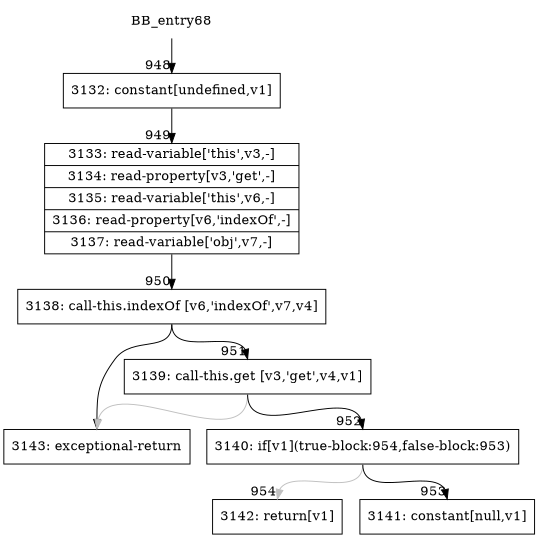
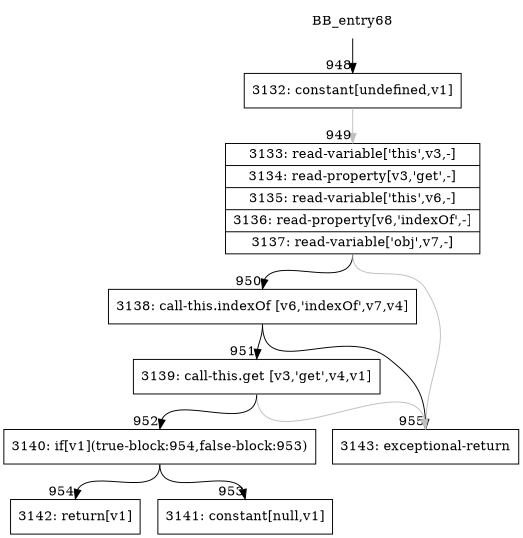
edge "3132: constant[undefined,v1]" -> "3133: read-variable['this',v3,-]": color black -> gray
edge "3133: read-variable['this',v3,-]" -> "3143: exceptional-return": added
edge "3140: if[v1](true-block:954,false-block:953)" -> "3142: return[v1]": color gray -> black
